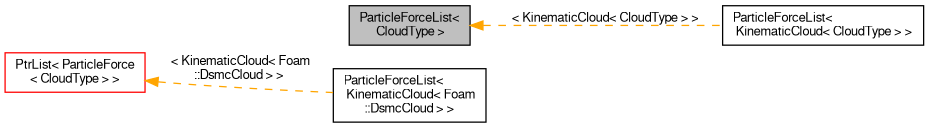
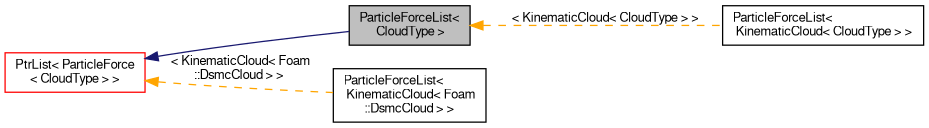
edge "ParticleForceList< CloudType >" -> "PtrList< ParticleForce < CloudType > >": added
